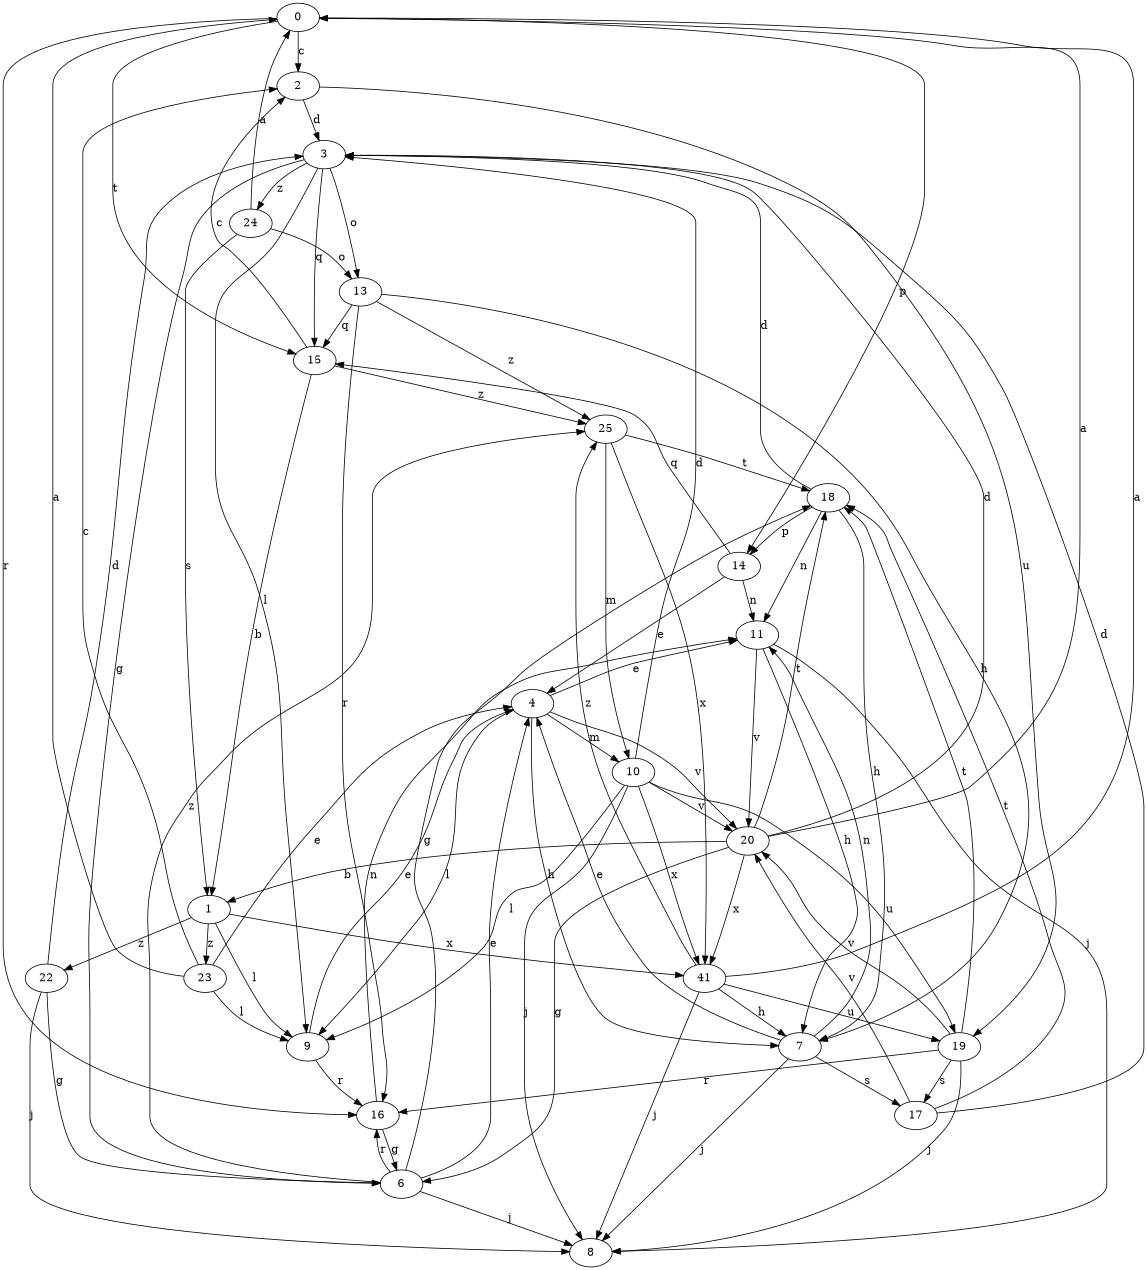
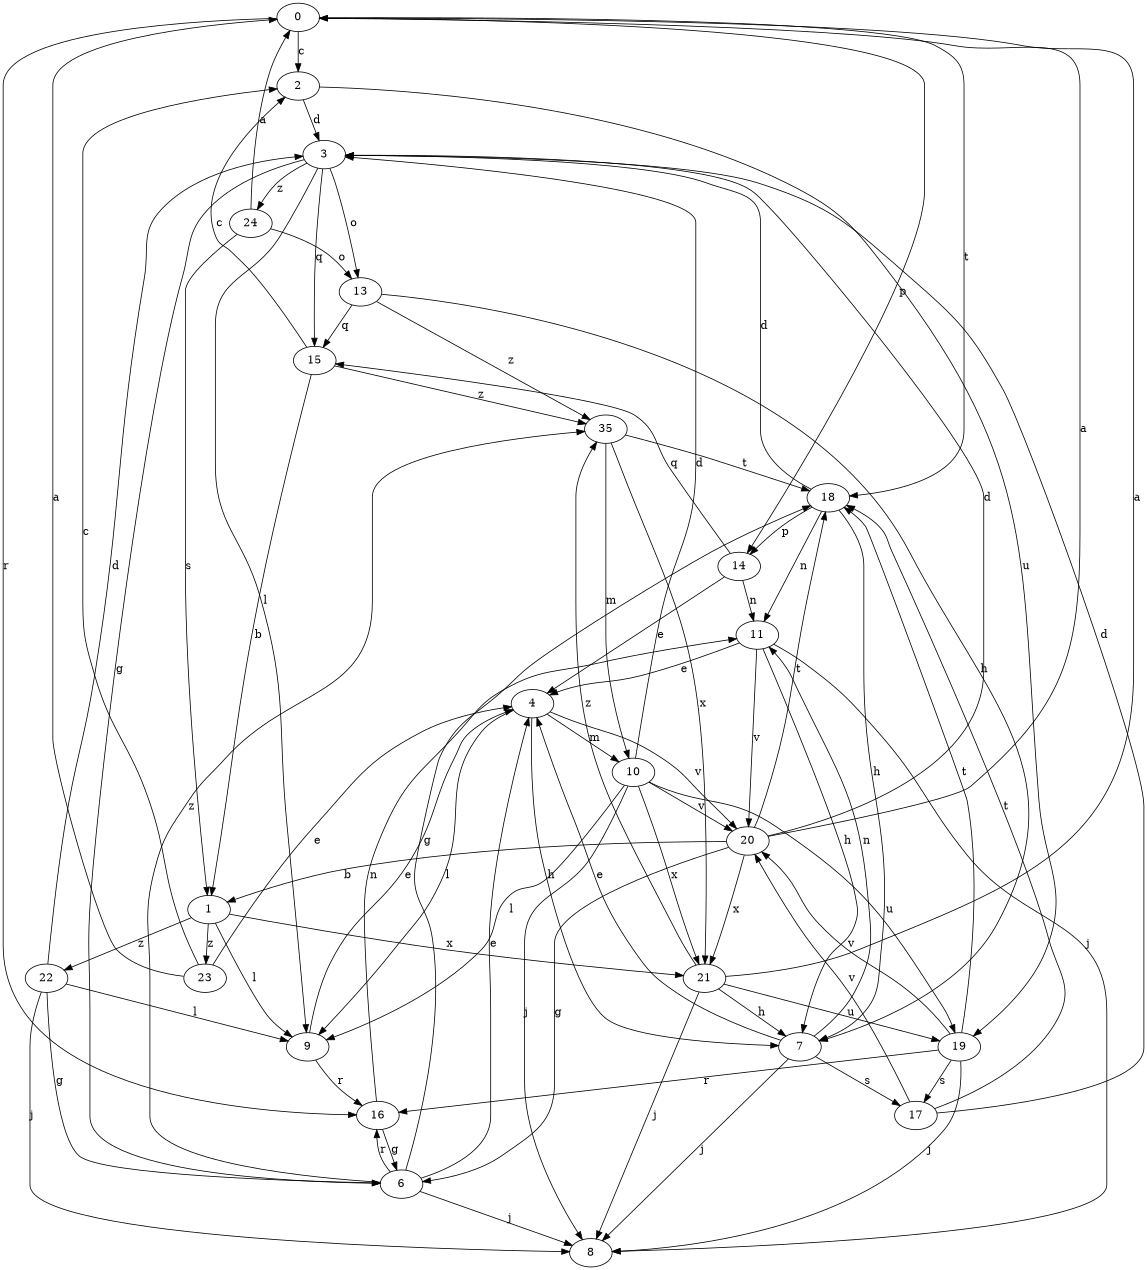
edge "0" -> "15": now "0" -> "18"
node "25": label "25" -> "35"
edge "4" -> "11": reversed
edge "13" -> "16": removed, label "r"
node "41": label "41" -> "21"
edge "23" -> "9": now "22" -> "9"
